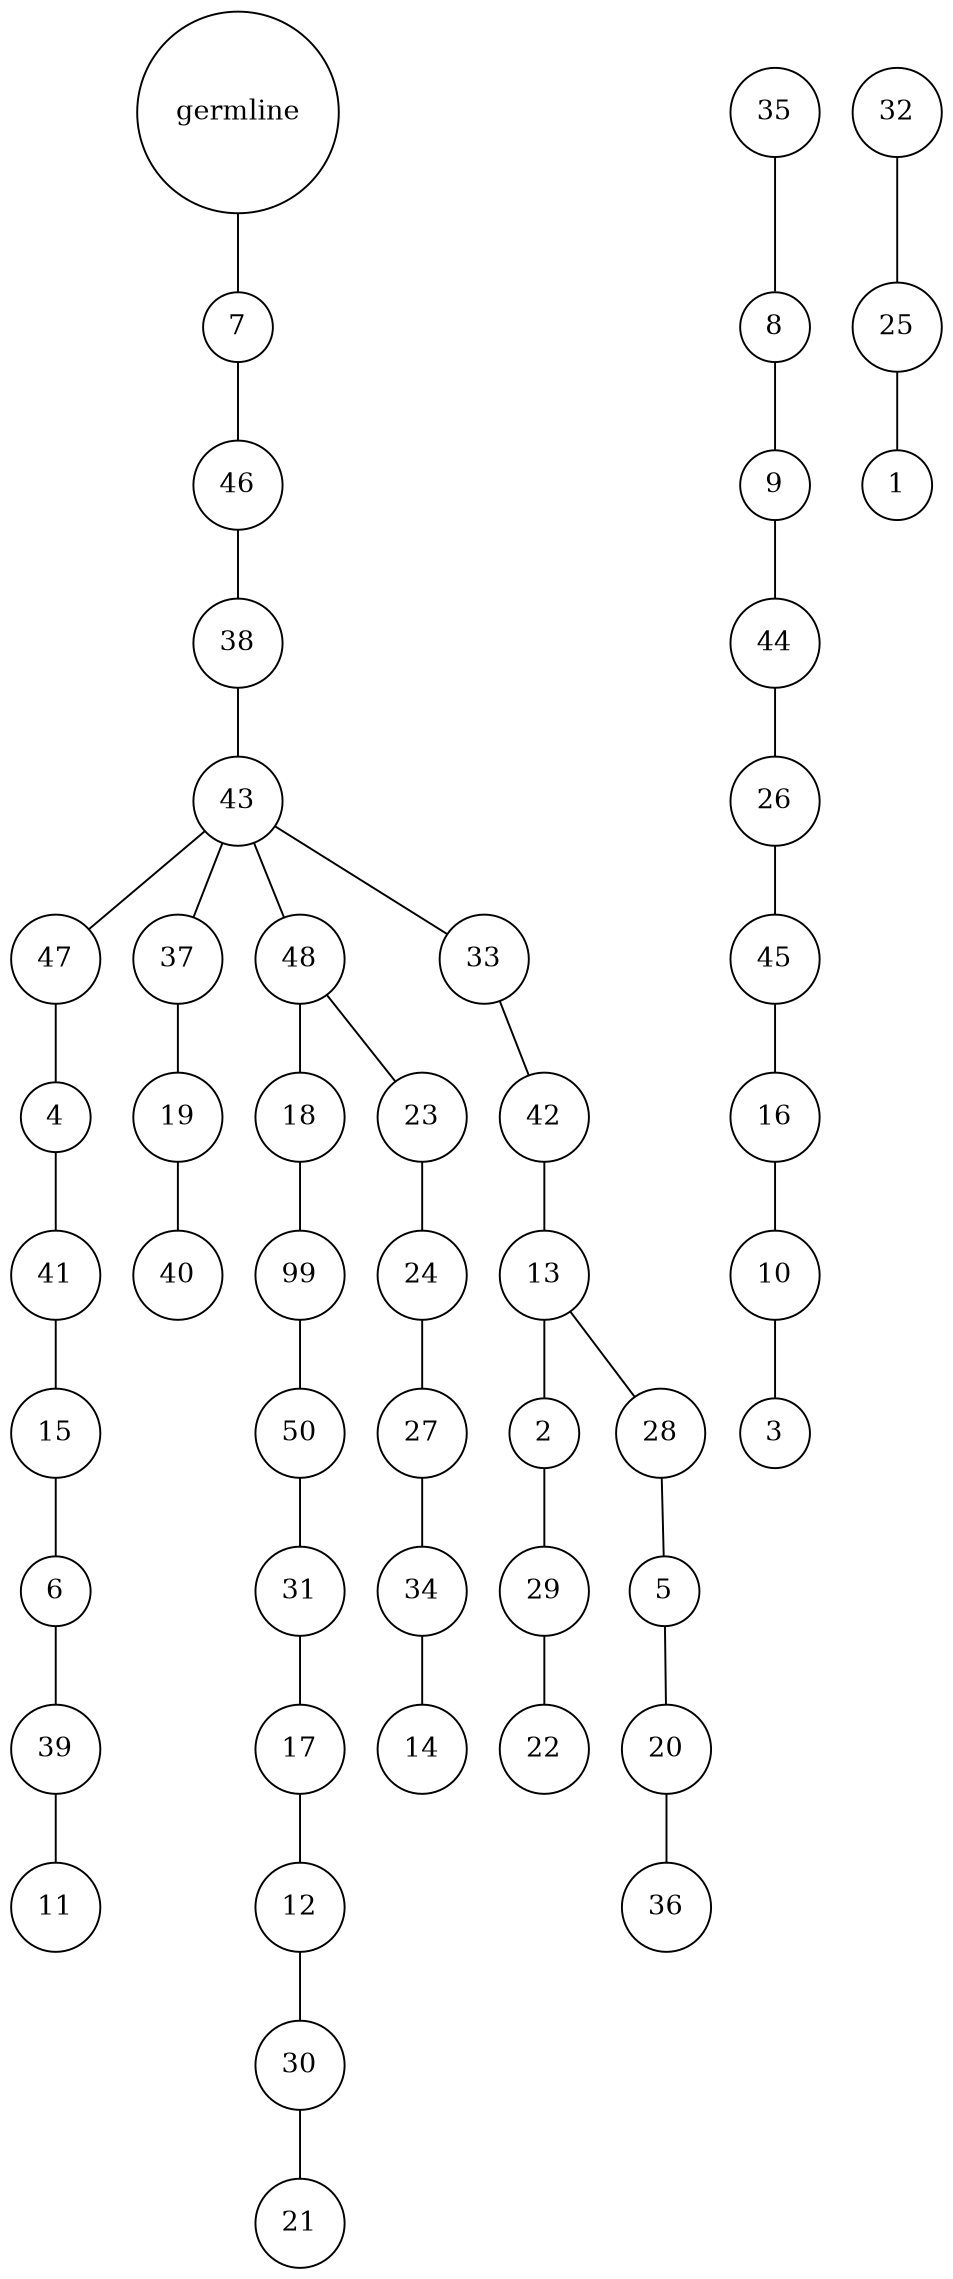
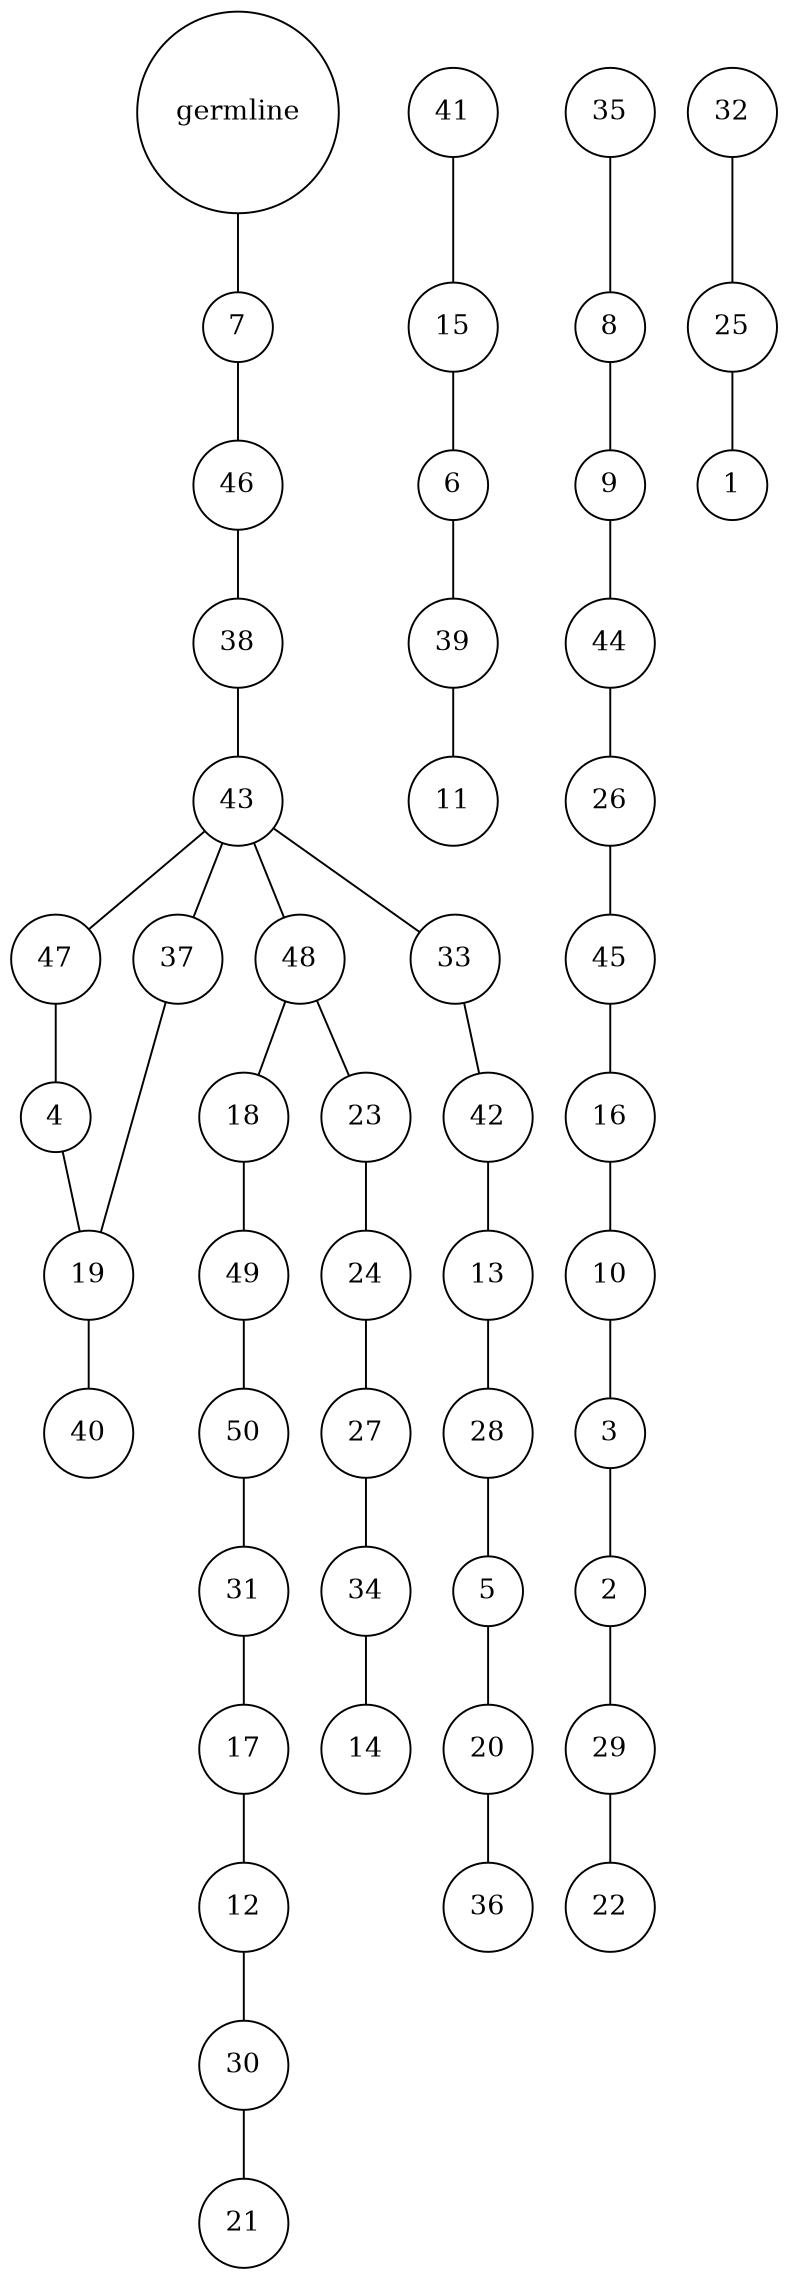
edge "4" -- "41": now "4" -- "19"
node "99": label "99" -> "49"
edge "13" -- "2": now "3" -- "2"
